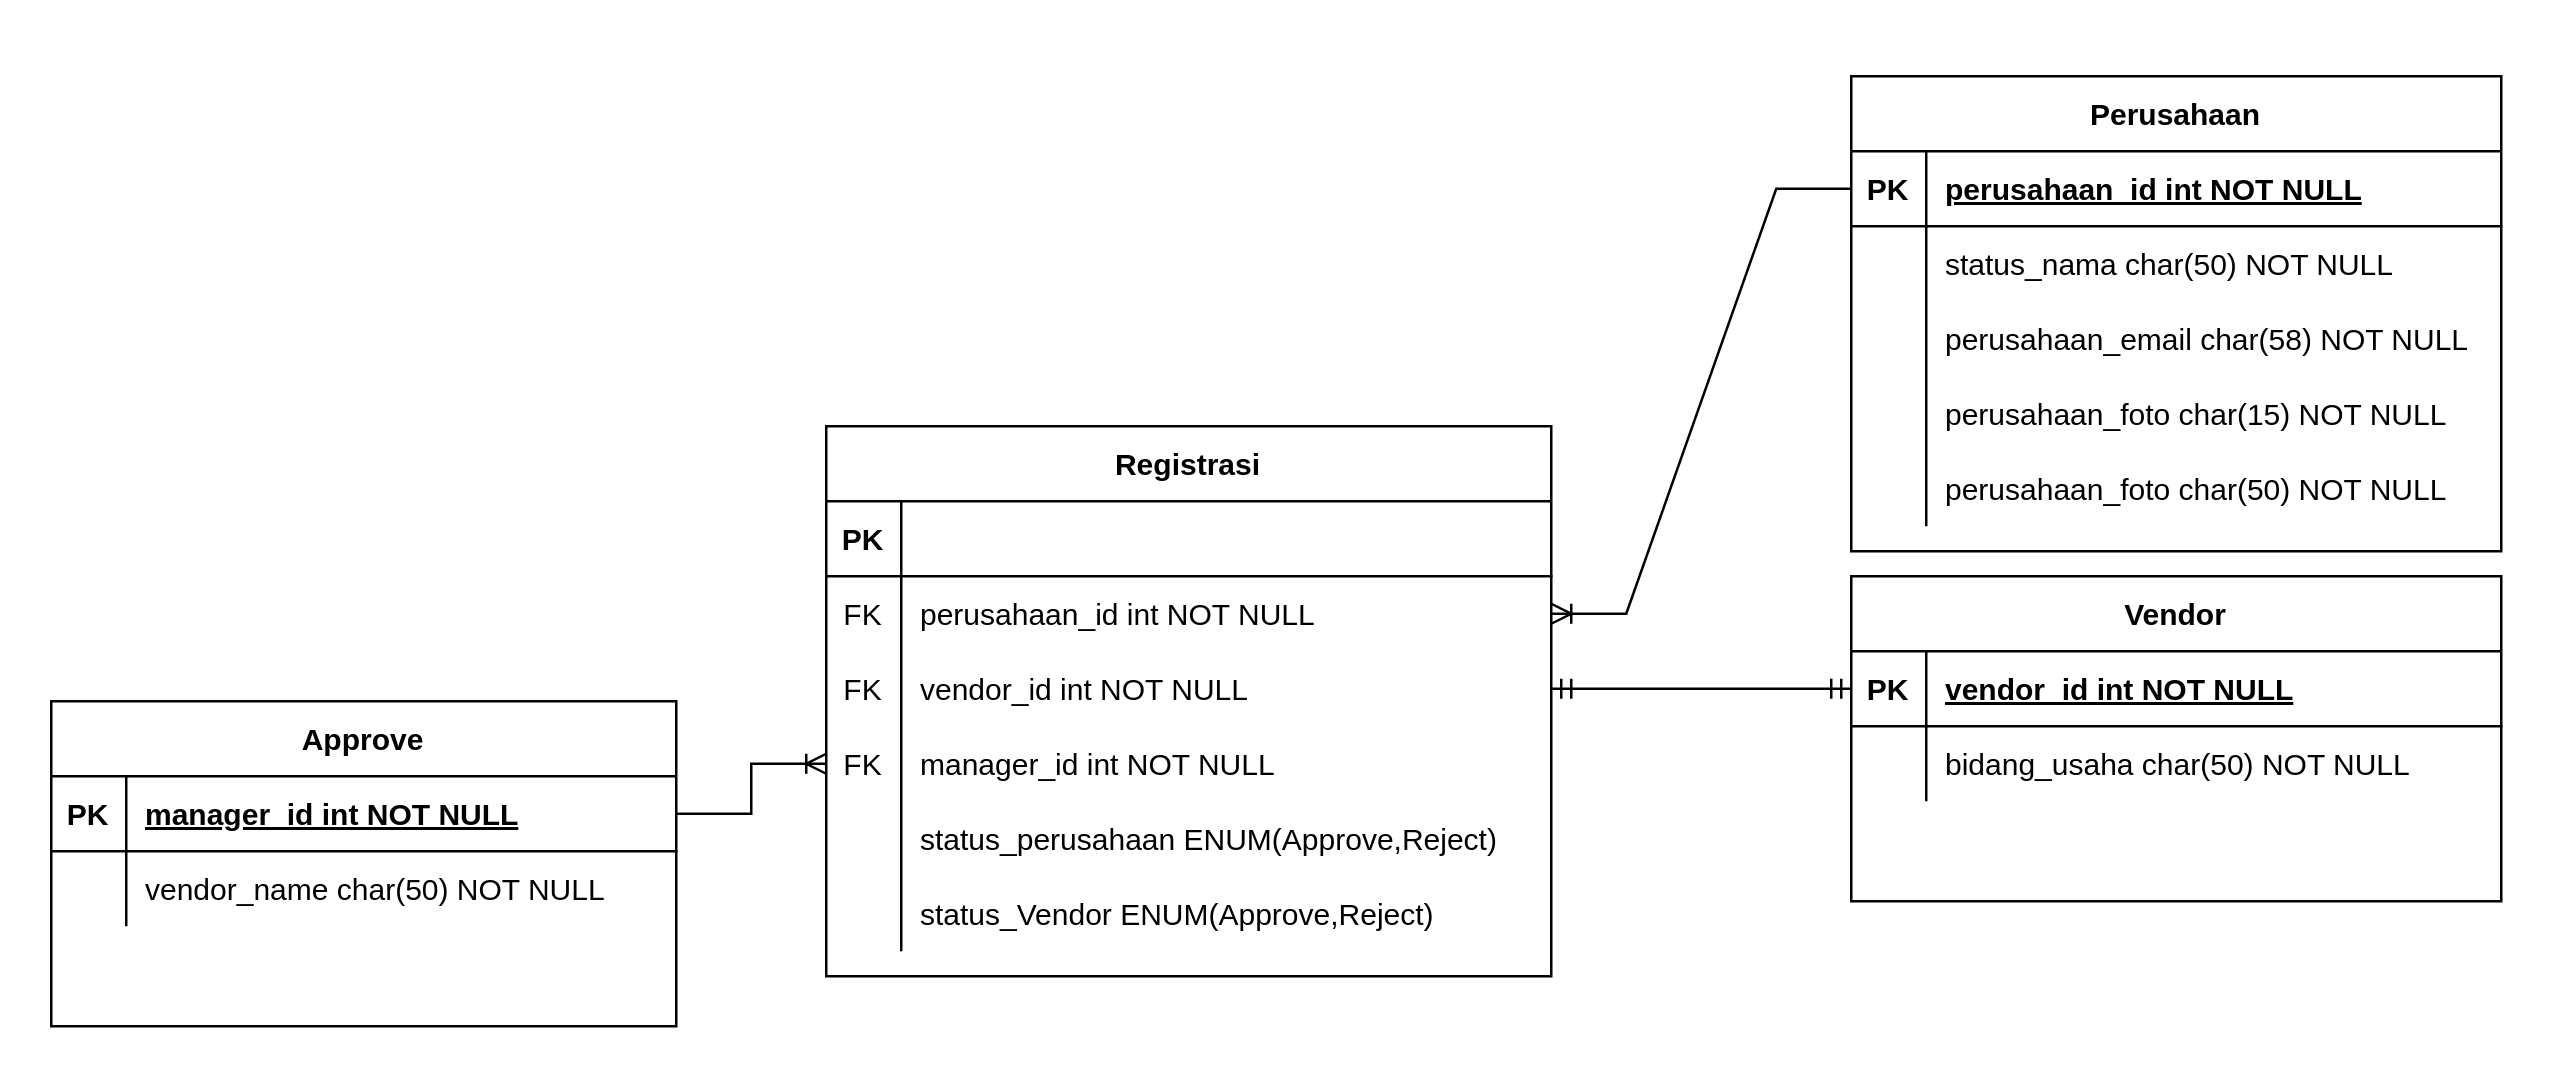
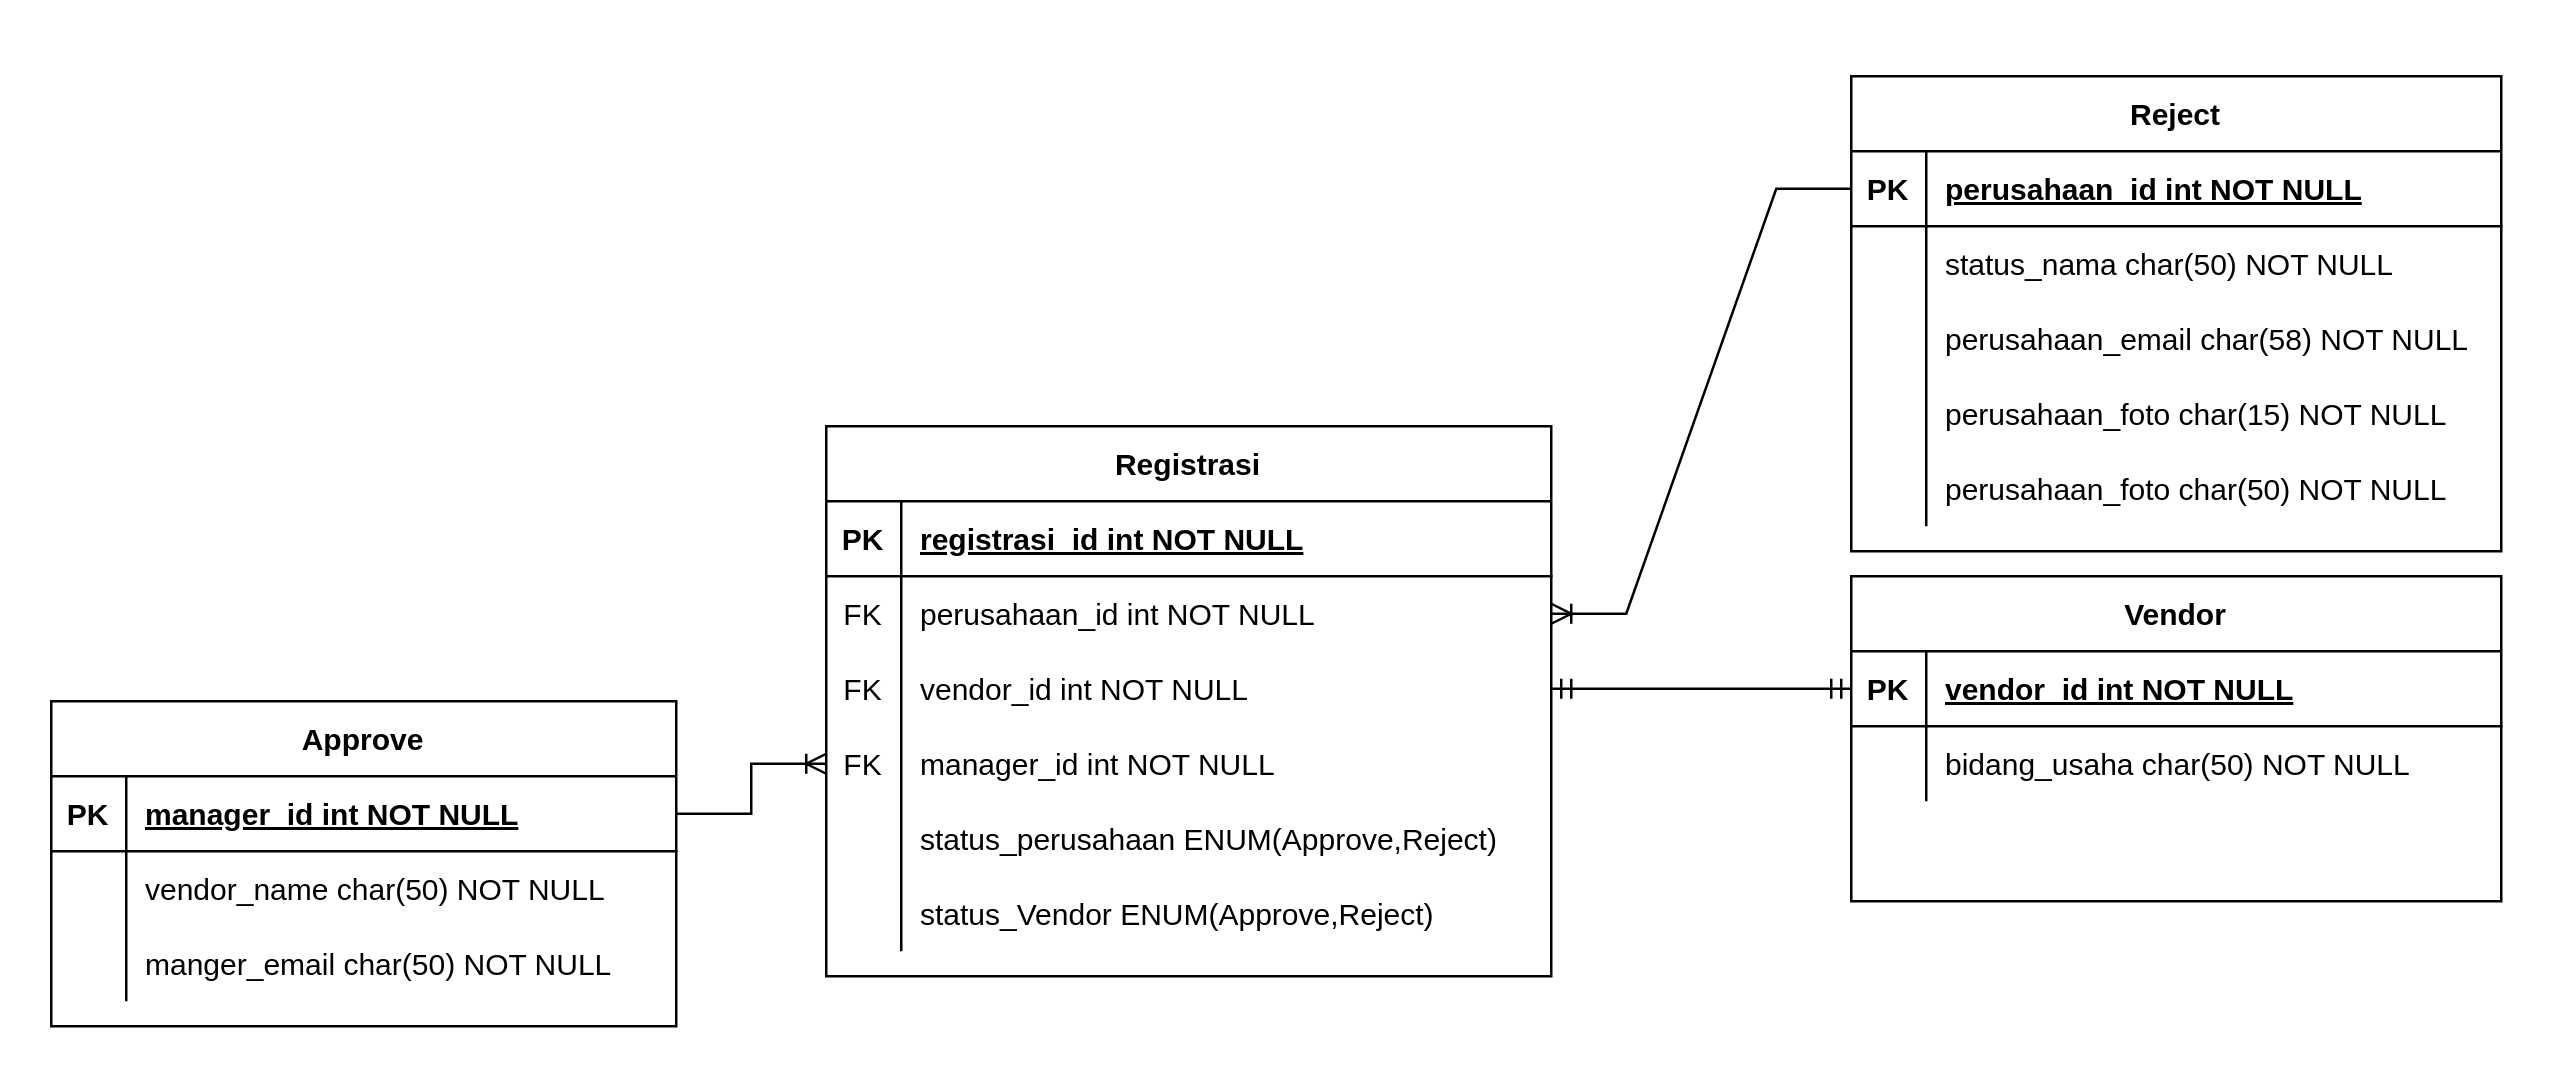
node "Perusahaan": label "Perusahaan" -> "Reject"
node "registrasi_id int NOT NULL": added
node "manger_email char(50) NOT NULL": added
